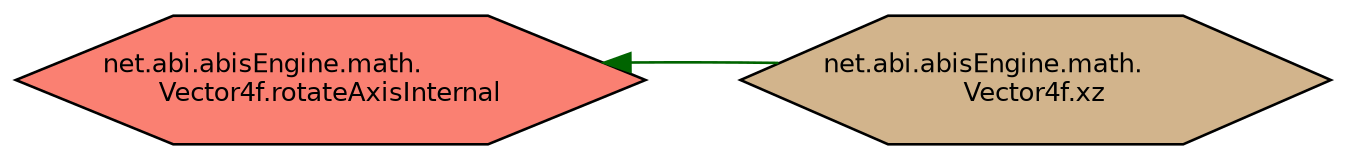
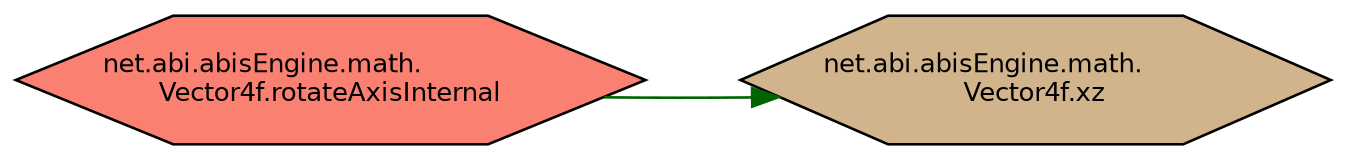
edge "net.abi.abisEngine.math. Vector4f.xz" -> "net.abi.abisEngine.math. Vector4f.rotateAxisInternal": reversed
